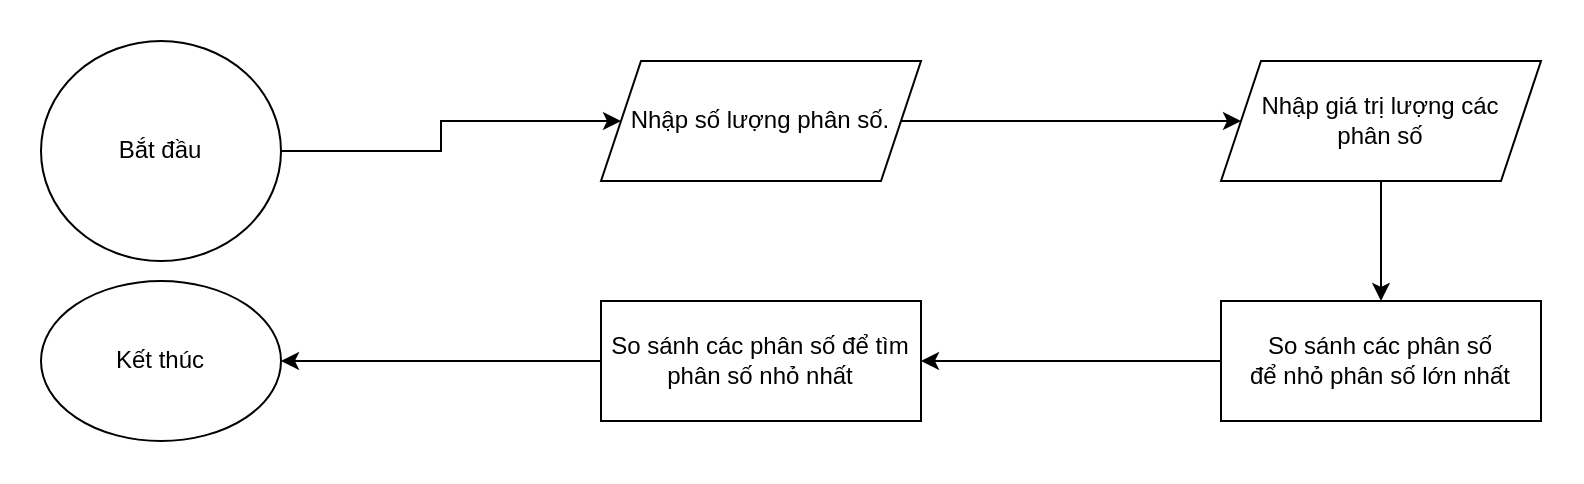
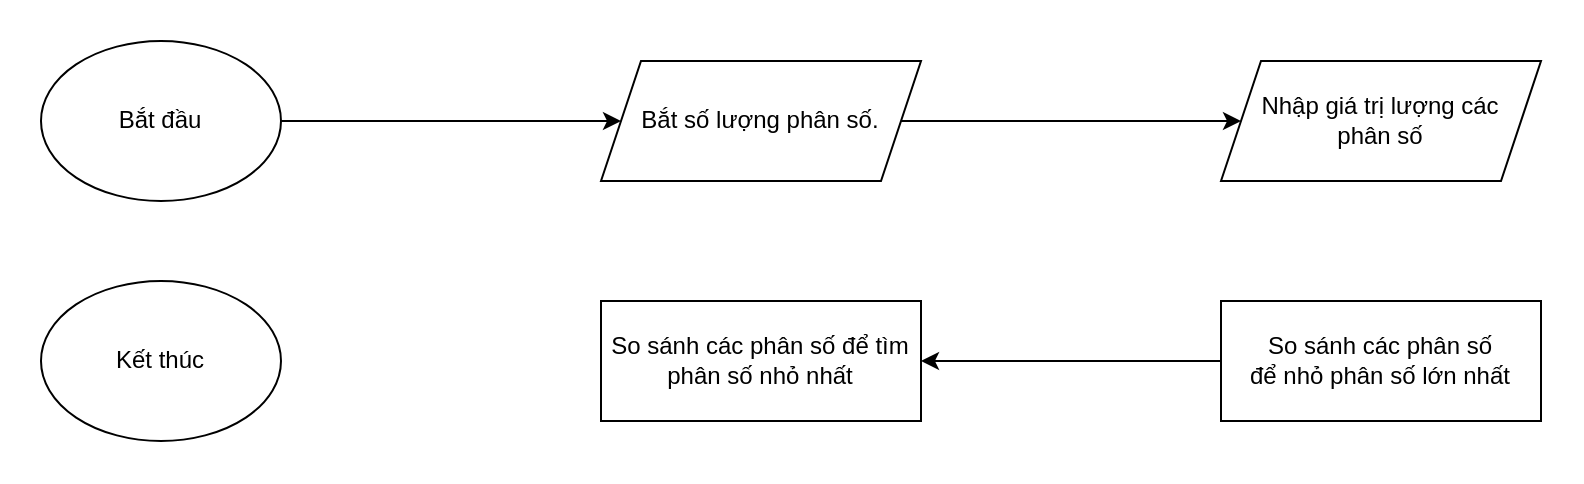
node "Nhập số lượng phân số.": label "Nhập số lượng phân số." -> "Bắt số lượng phân số."
node "Bắt đầu": size 240x220 -> 240x160
edge "Nhập giá trị lượng các phân số" -> "So sánh các phân số để nhỏ phân số lớn nhất": removed
edge "So sánh các phân số để tìm phân số nhỏ nhất" -> "Kết thúc": removed
